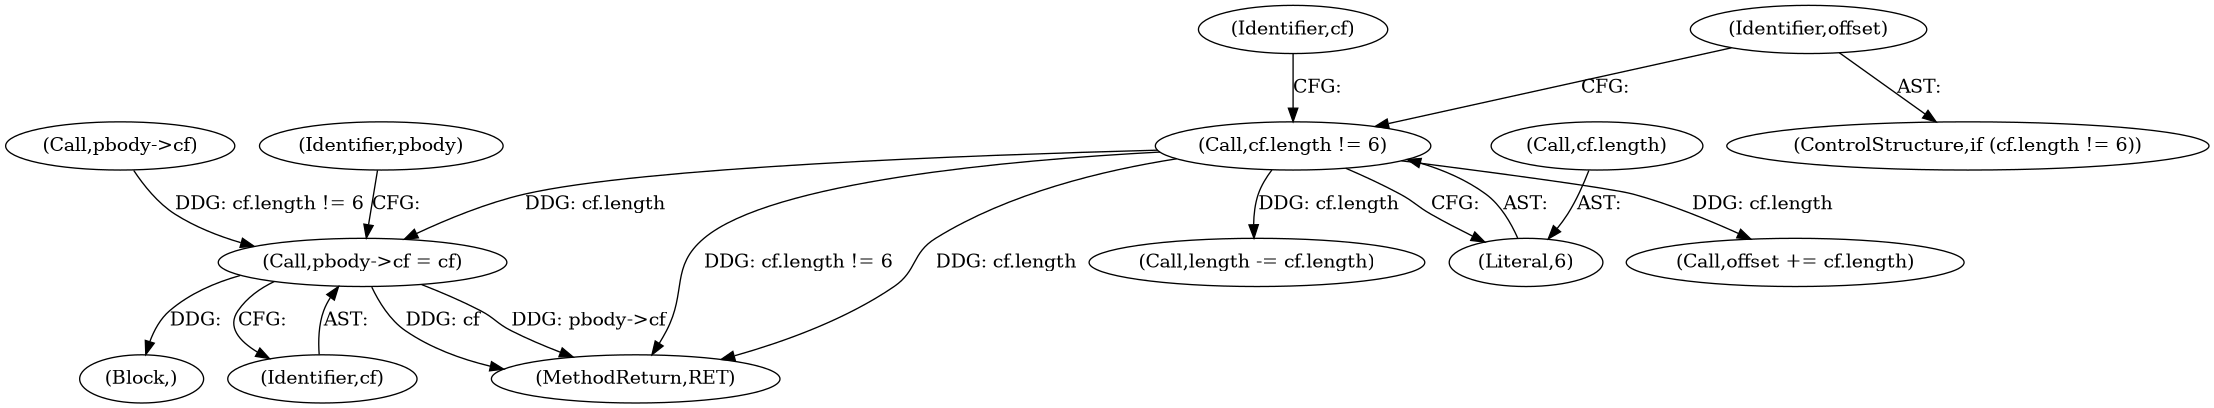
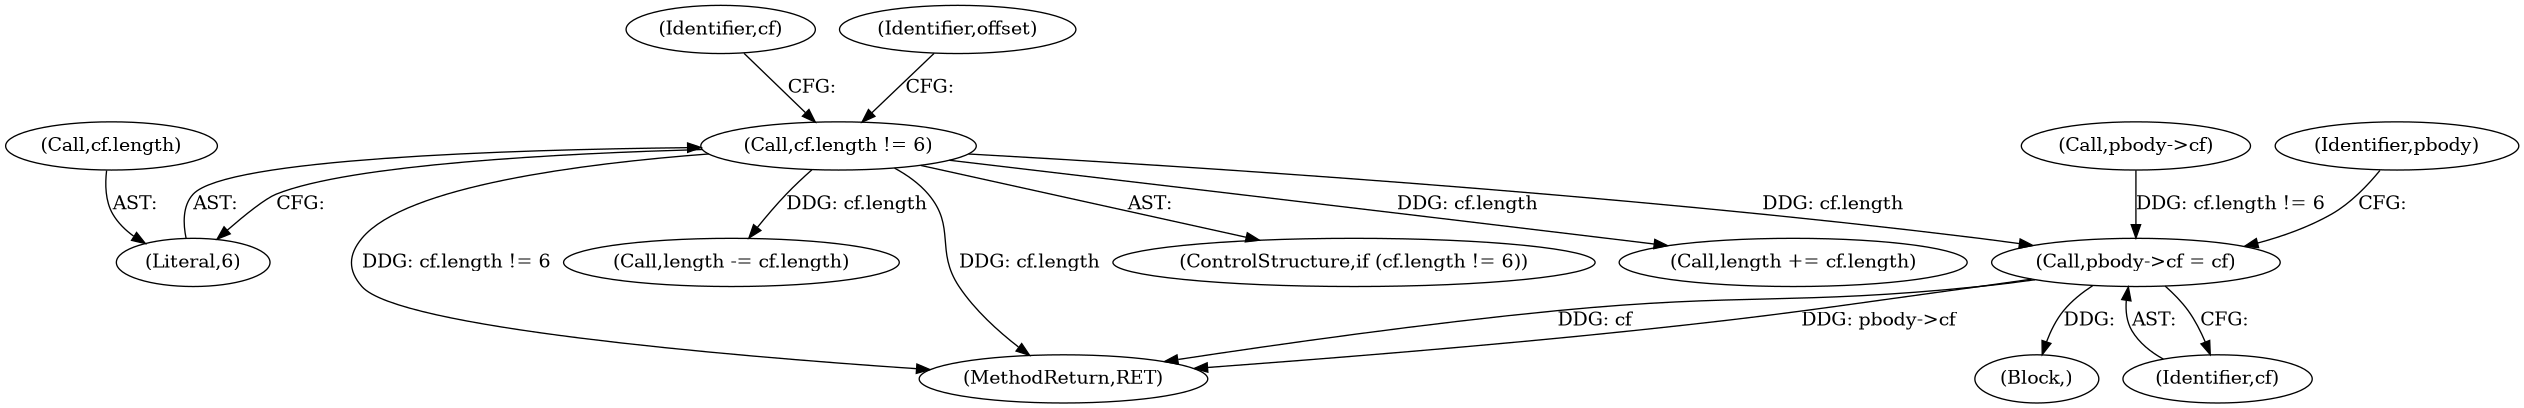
edge "(Identifier,offset)" -> "(ControlStructure,if (cf.length != 6))": now "(Call,cf.length != 6)" -> "(ControlStructure,if (cf.length != 6))"
node "(Call,offset += cf.length)": label "(Call,offset += cf.length)" -> "(Call,length += cf.length)"
